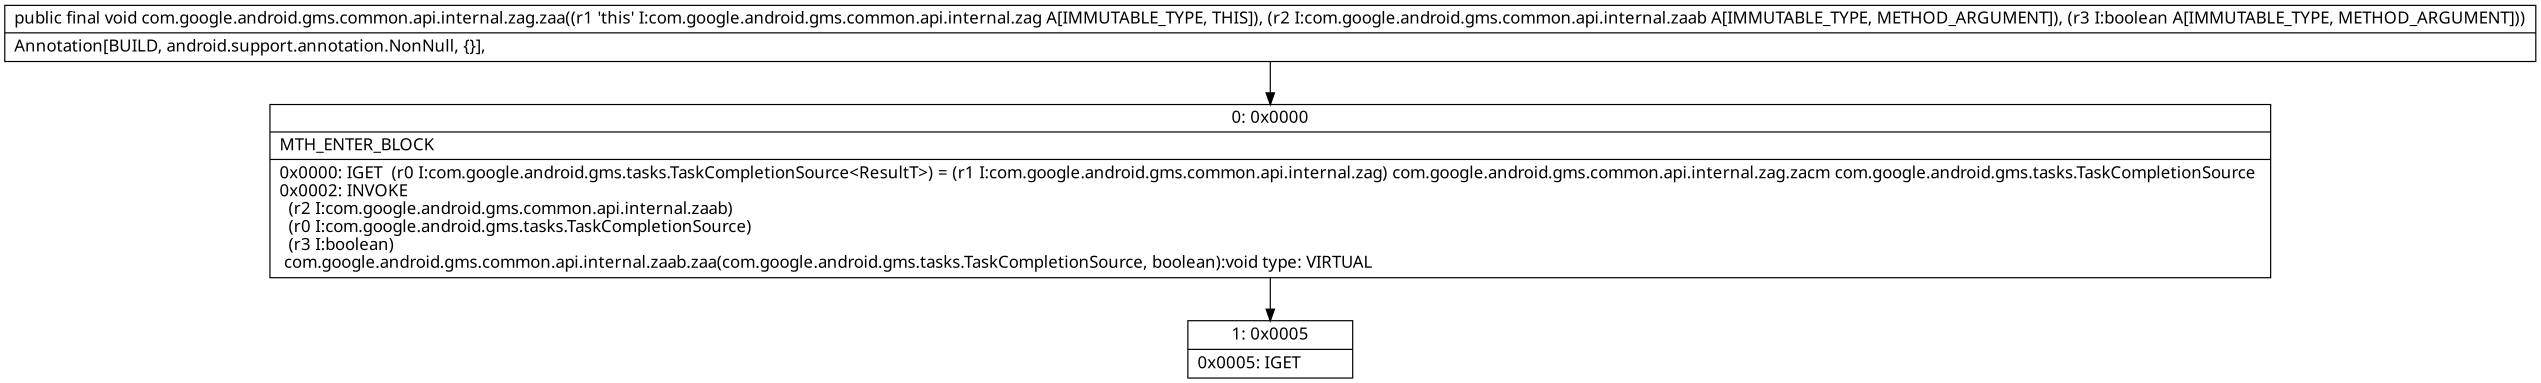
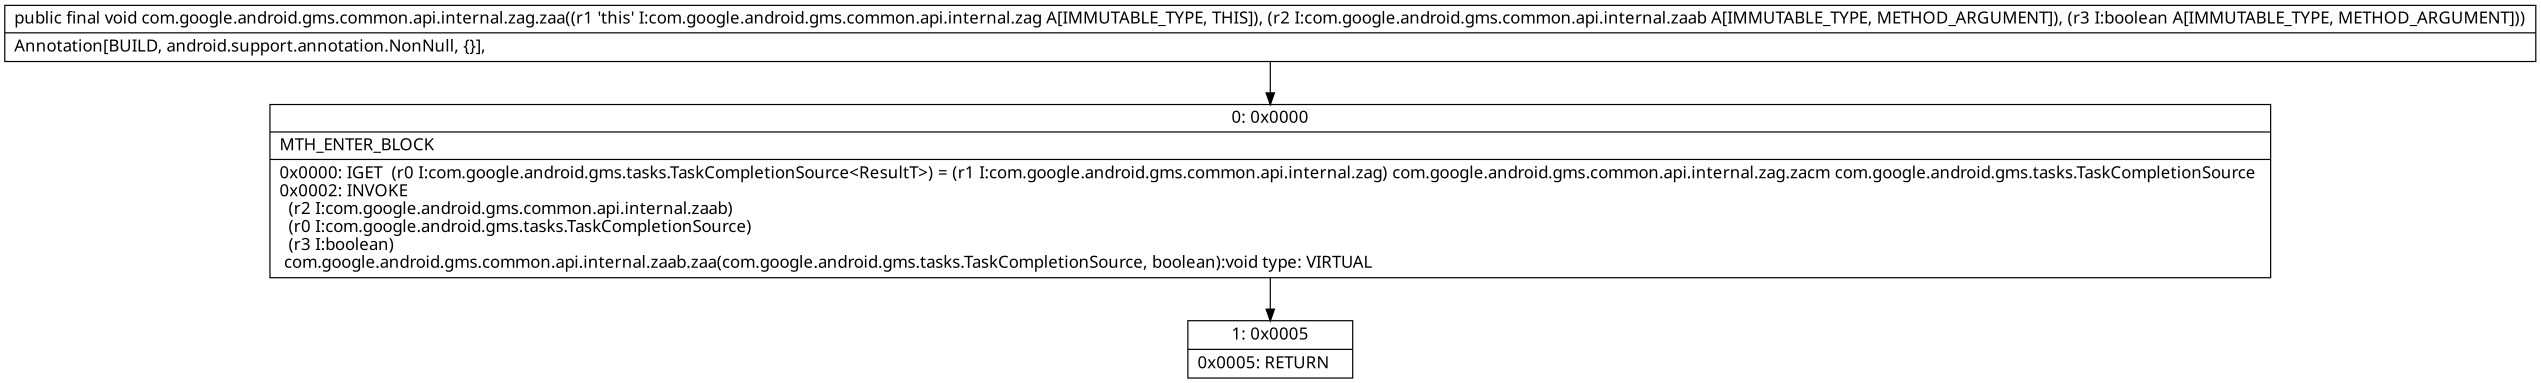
node "1: 0x0005": text "0x0005: IGET" -> "0x0005: RETURN"
